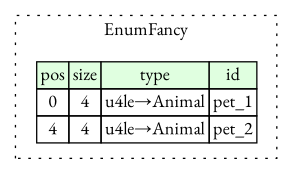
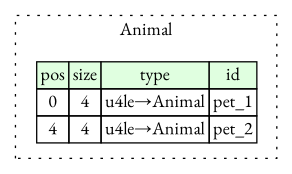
cluster "EnumFancy": label "EnumFancy" -> "Animal"
